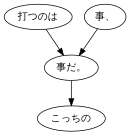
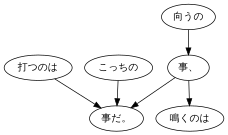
node "向うの": added
edge "事だ。" -> "こっちの": reversed
node "鳴くのは": added
